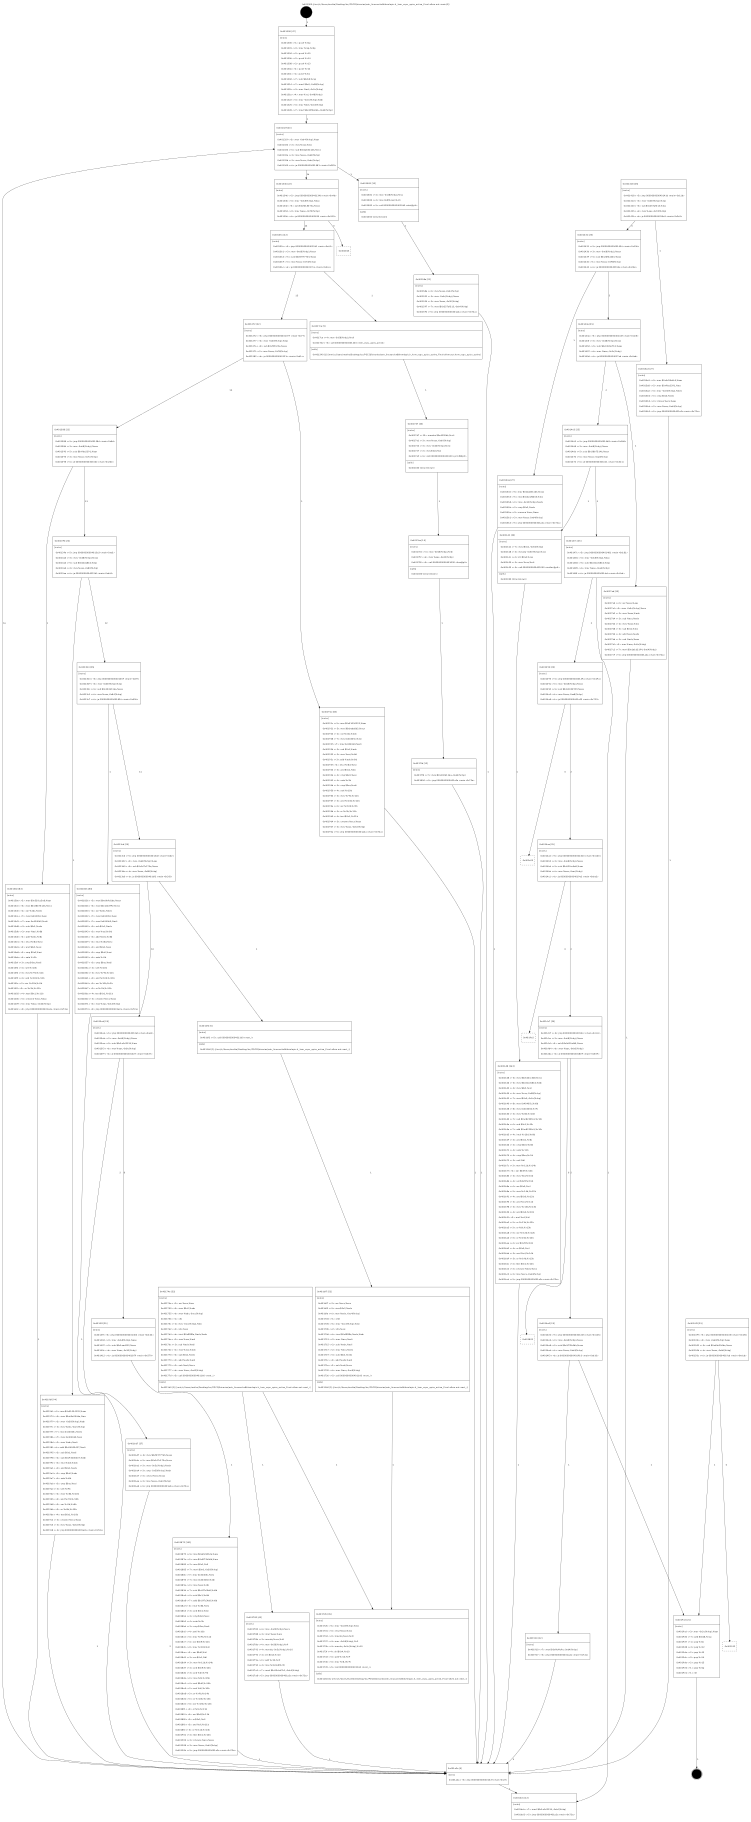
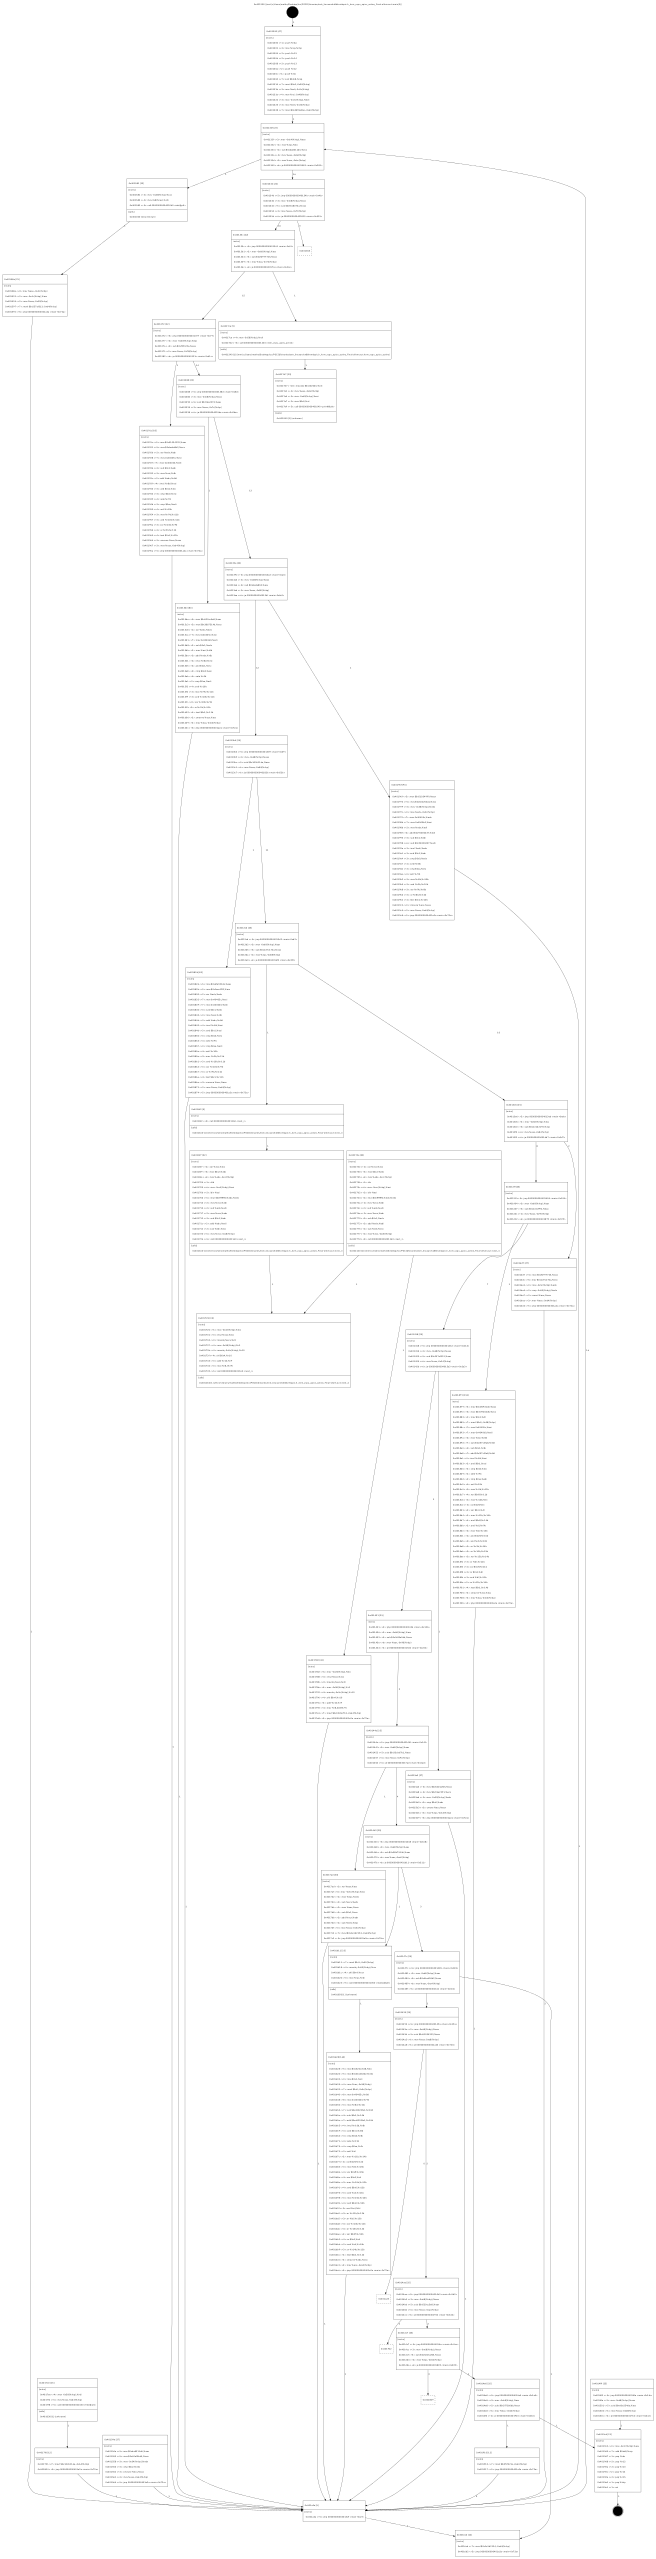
edge "0x401431 [25]" -> "0x40154e [27]": removed, label "1"
edge "0x4017d7 [23]" -> "0x4017ee [15]": removed, label "1"
edge "0x4013ff [25]" -> "0x401418 [25]": added, label "7"
node "0x401512": removed
